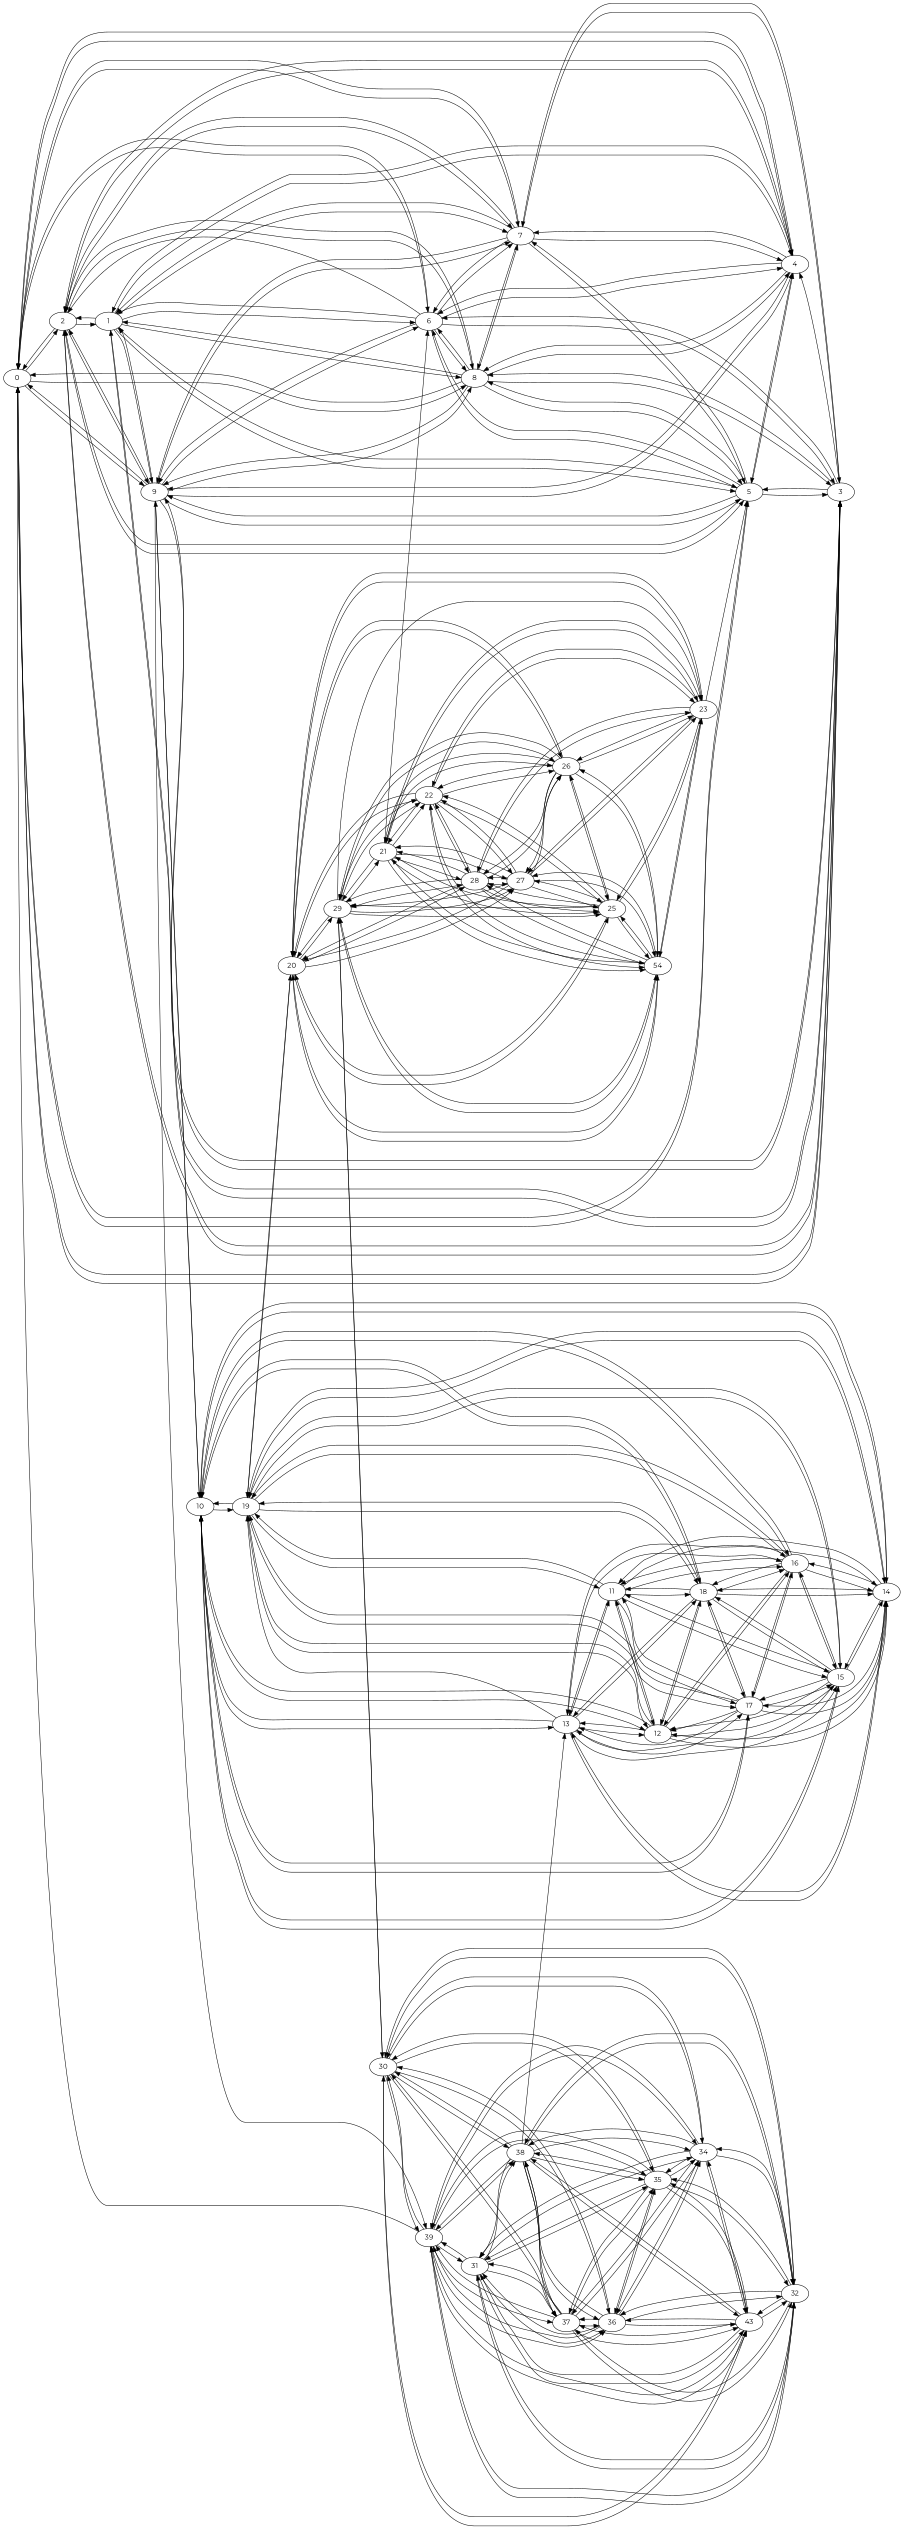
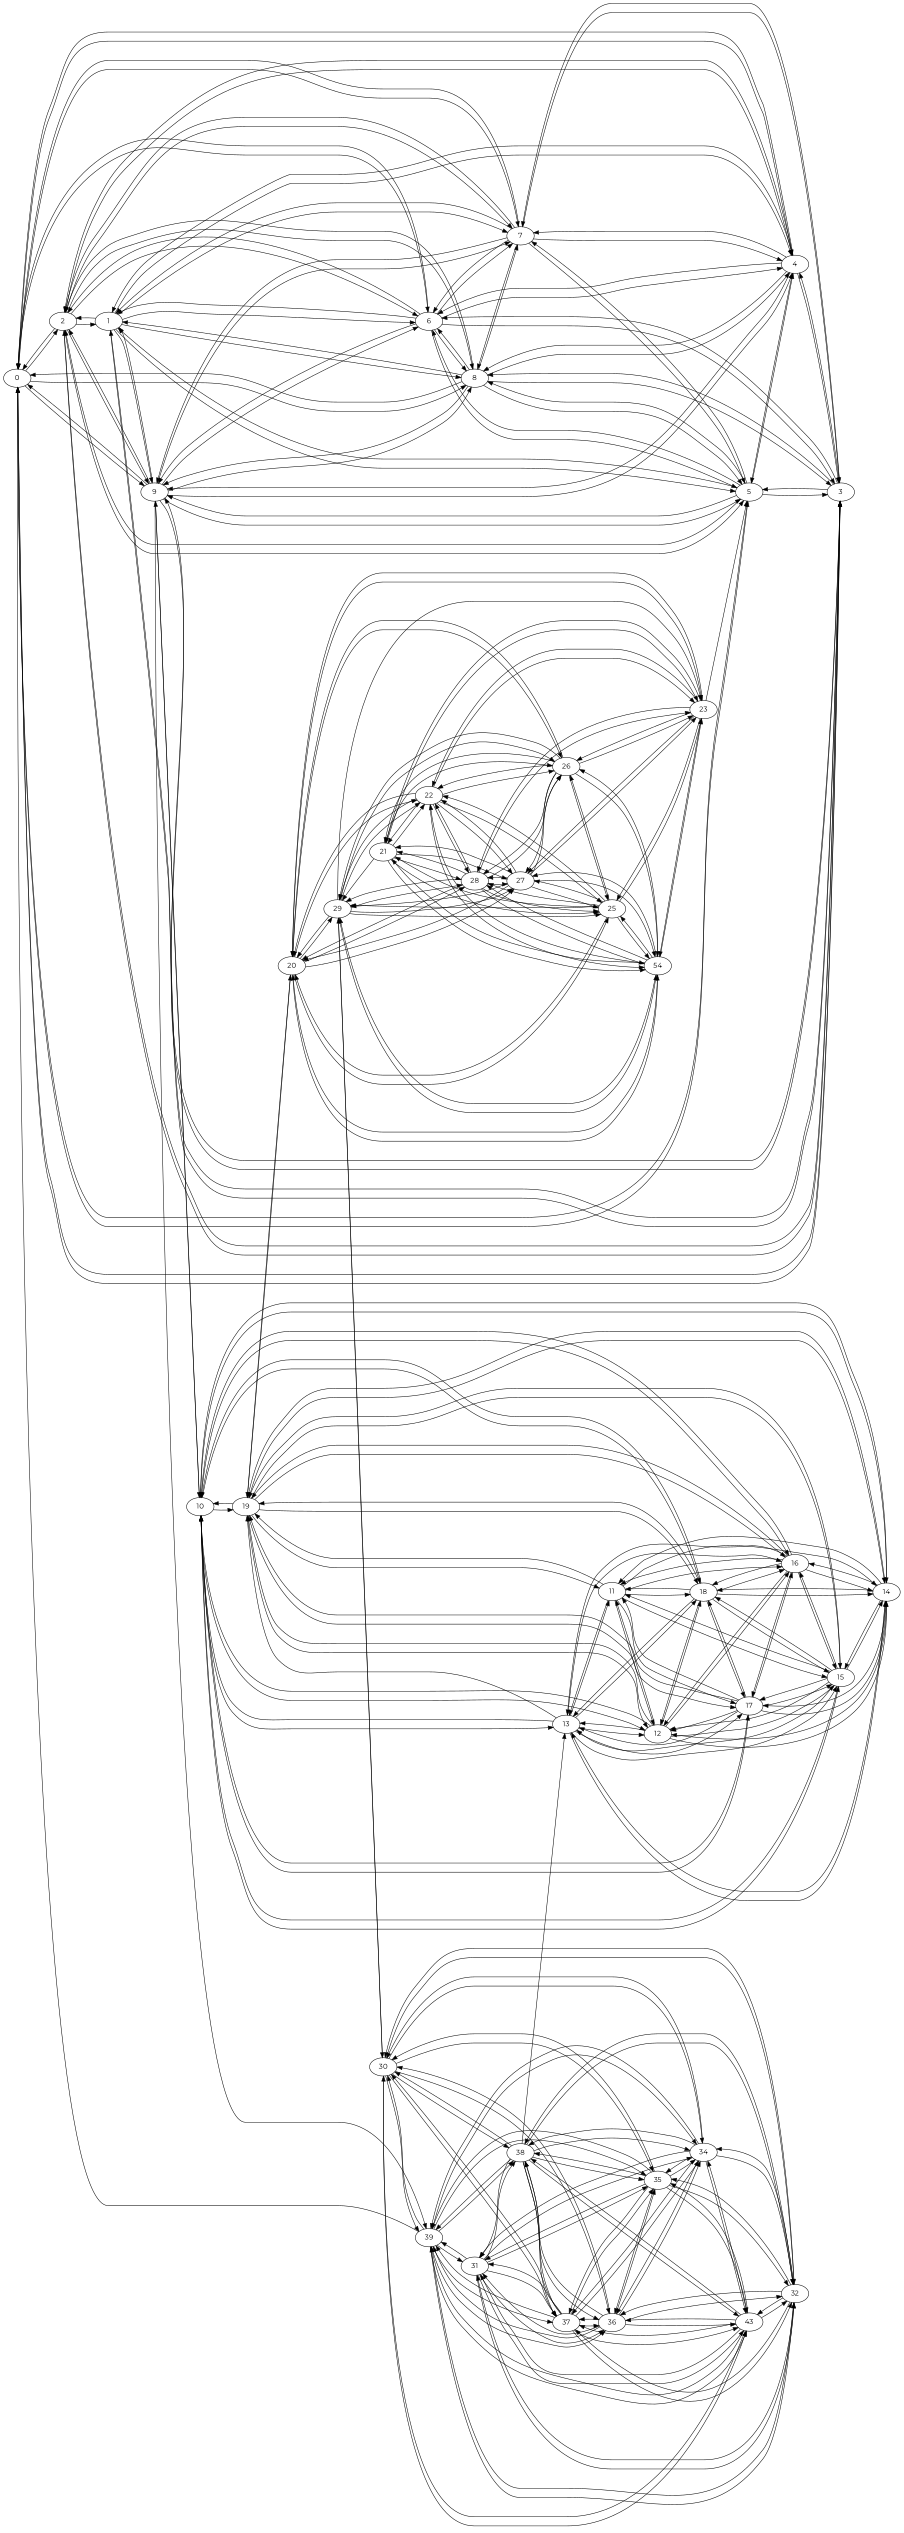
edge "4" -> "3": added
edge "21" -> "6": now "2" -> "6"
edge "29" -> "21": removed
